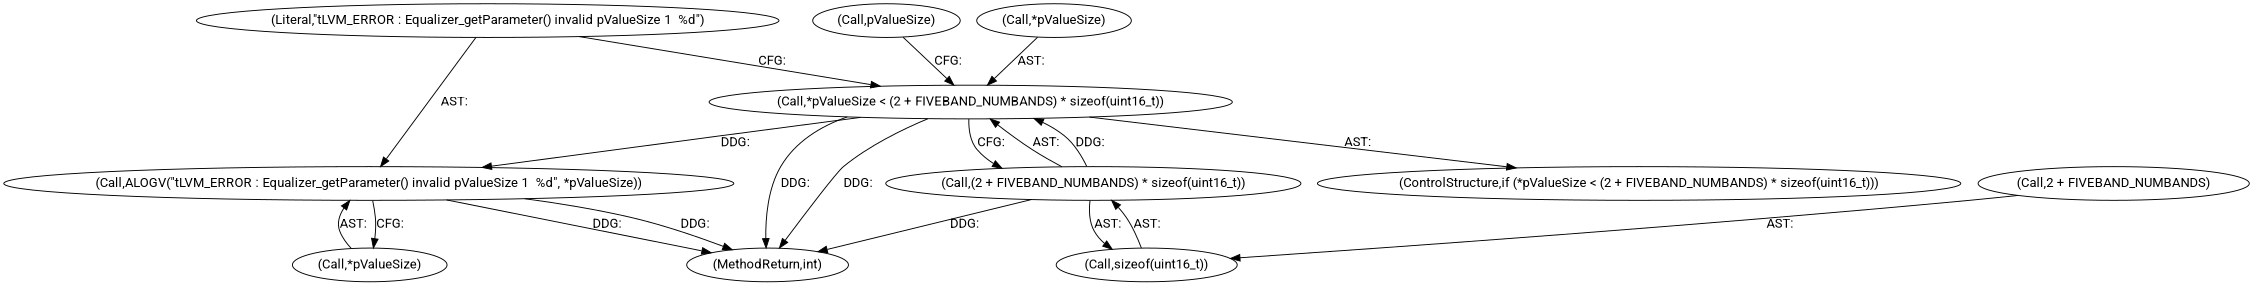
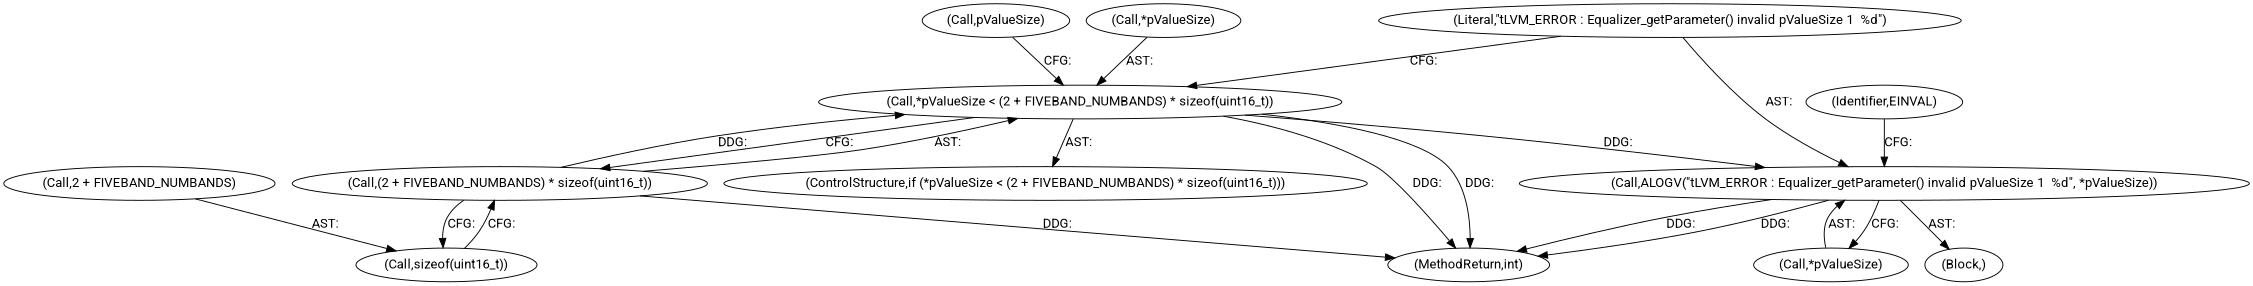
node "(Identifier,EINVAL)": added
edge "(Call,(2 + FIVEBAND_NUMBANDS) * sizeof(uint16_t))" -> "(Call,sizeof(uint16_t))": label "AST: " -> "CFG: "
edge "(Call,sizeof(uint16_t))" -> "(Call,(2 + FIVEBAND_NUMBANDS) * sizeof(uint16_t))": label "AST: " -> "CFG: "
node "(Block,)": added
